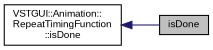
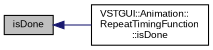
edge "isDone" -> "VSTGUI::Animation:: RepeatTimingFunction ::isDone": reversed
